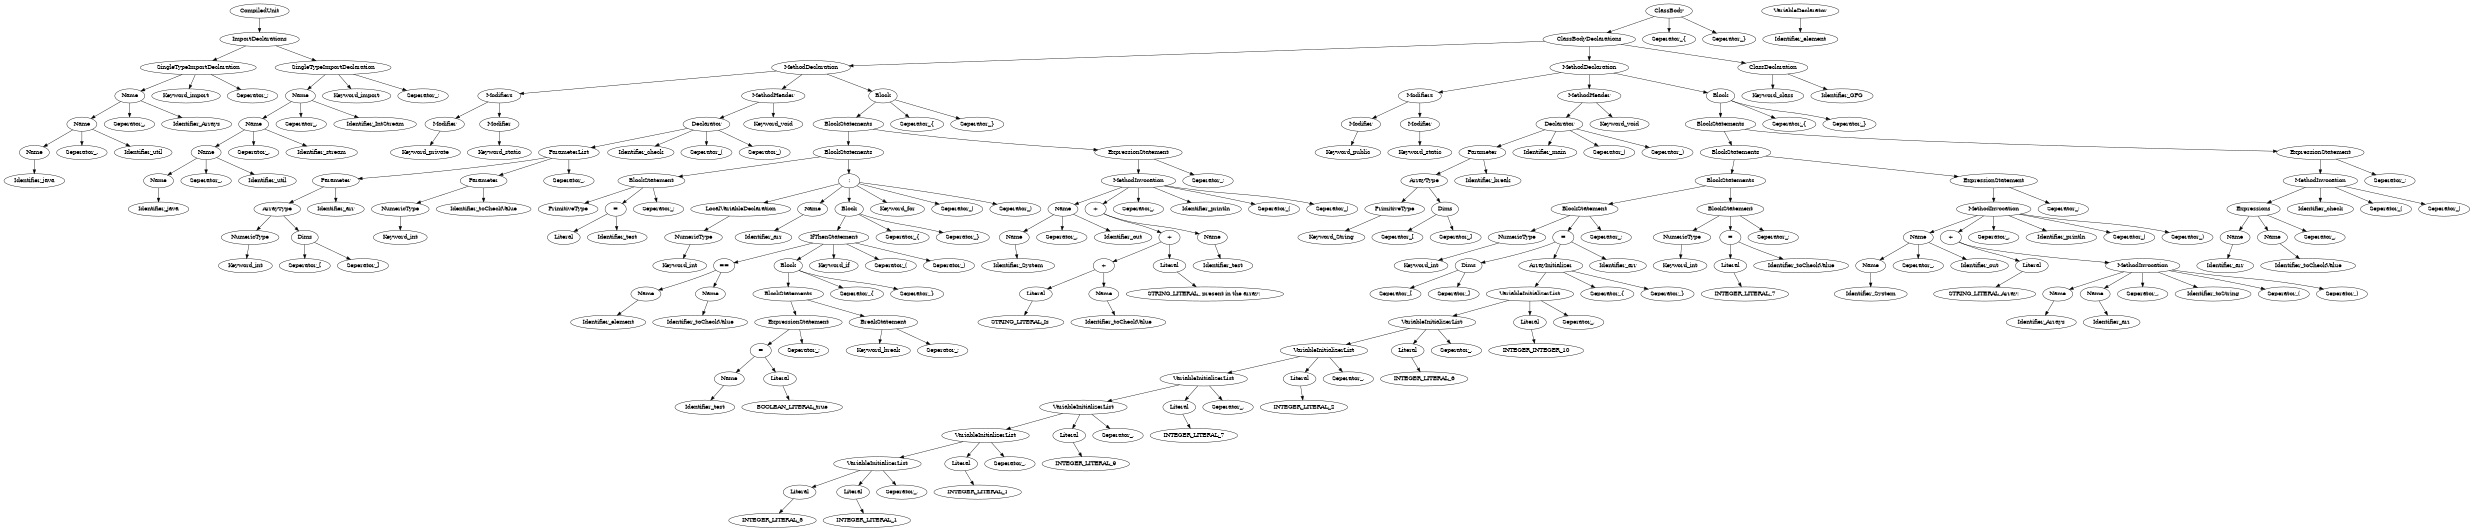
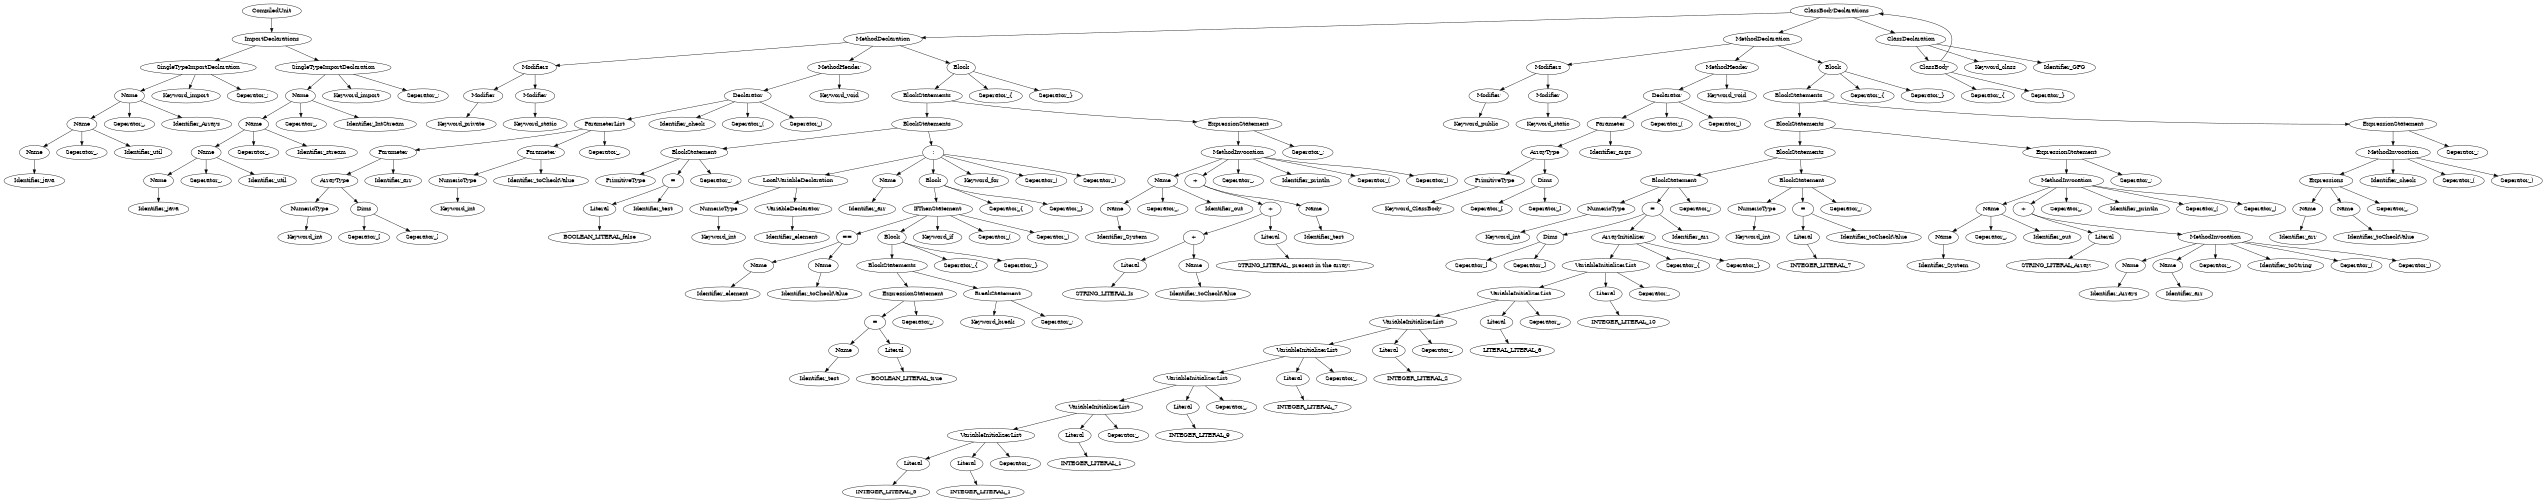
edge "ClassDeclaration" -> "ClassBody": added
node "Identifier_main": removed
node "Identifier_break": label "Identifier_break" -> "Identifier_args"
edge "LocalVariableDeclaration" -> "VariableDeclarator": added
node "BOOLEAN_LITERAL_false": added
node "Keyword_String": label "Keyword_String" -> "Keyword_ClassBody"
node "INTEGER_INTEGER_10": label "INTEGER_INTEGER_10" -> "INTEGER_LITERAL_10"
node "INTEGER_LITERAL_6": label "INTEGER_LITERAL_6" -> "LITERAL_LITERAL_6"
